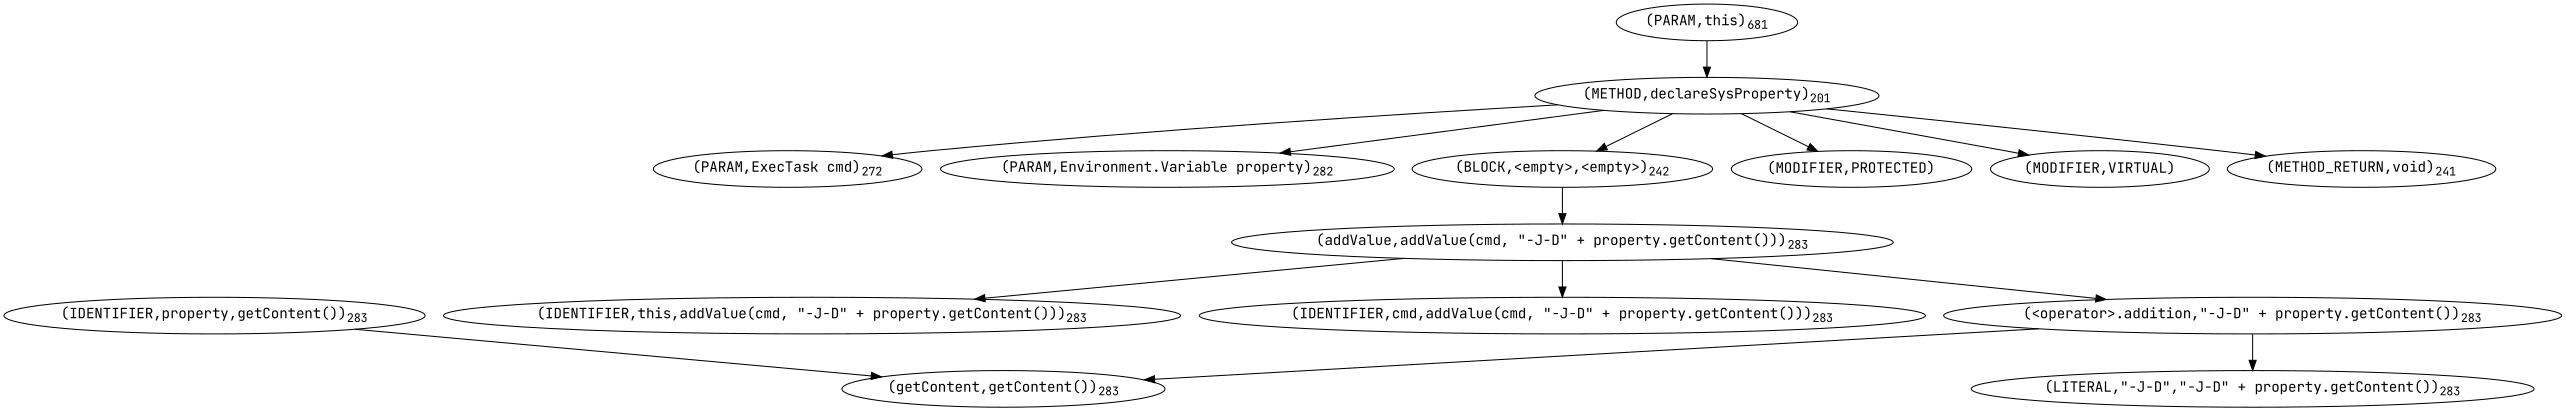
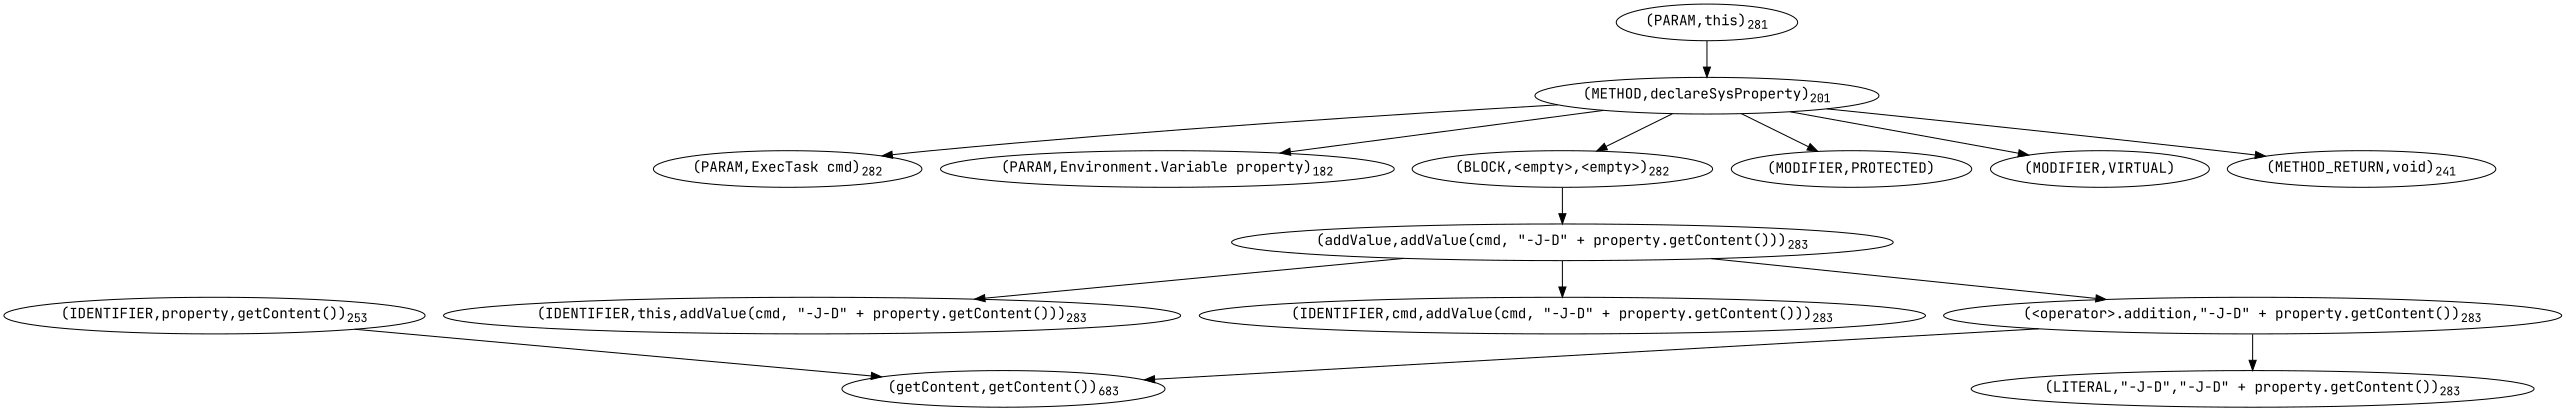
node "(PARAM,this)": text "681" -> "281"
node "(PARAM,ExecTask cmd)": text "272" -> "282"
node "(PARAM,Environment.Variable property)": text "282" -> "182"
node "(BLOCK,<empty>,<empty>)": text "242" -> "282"
node "(IDENTIFIER,property,getContent())": text "283" -> "253"
node "(getContent,getContent())": text "283" -> "683"
